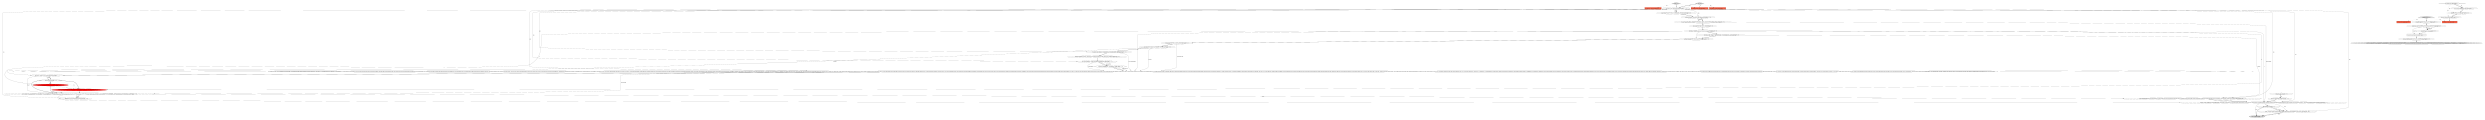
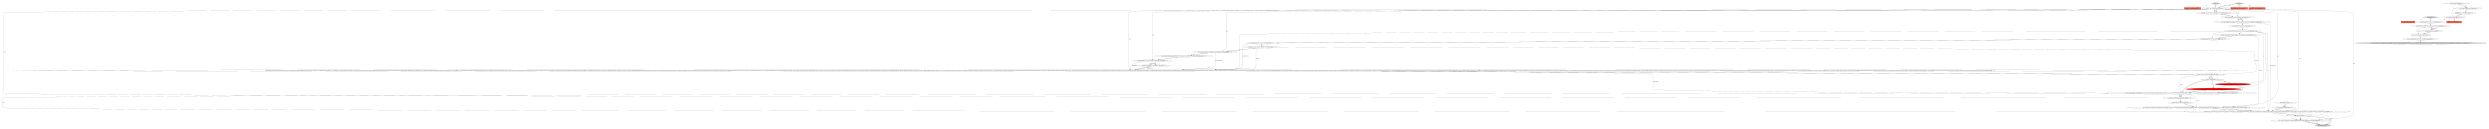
node "openConnections.getAndIncrement()@@@201@@@['1', '1', '0']": added
